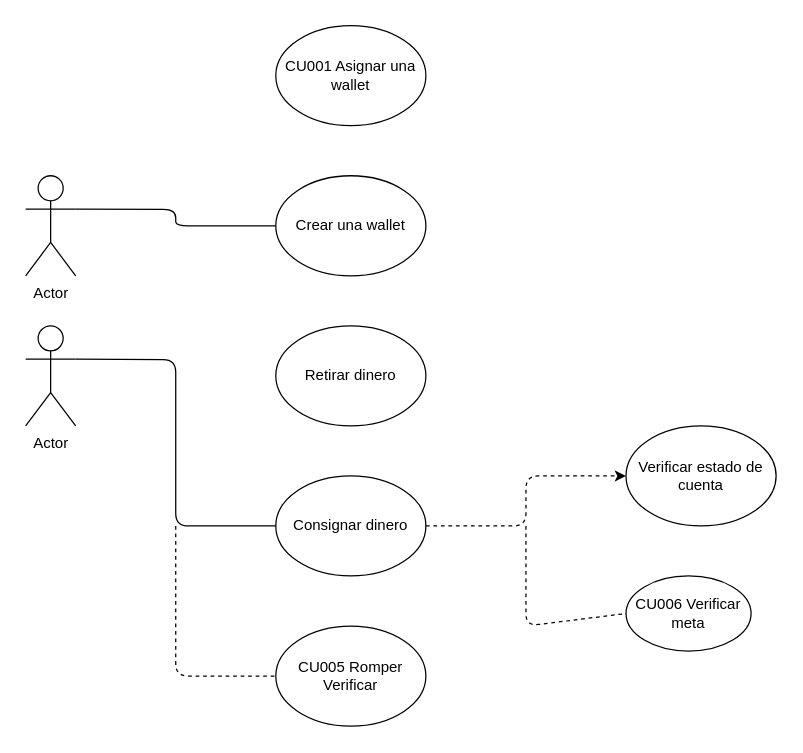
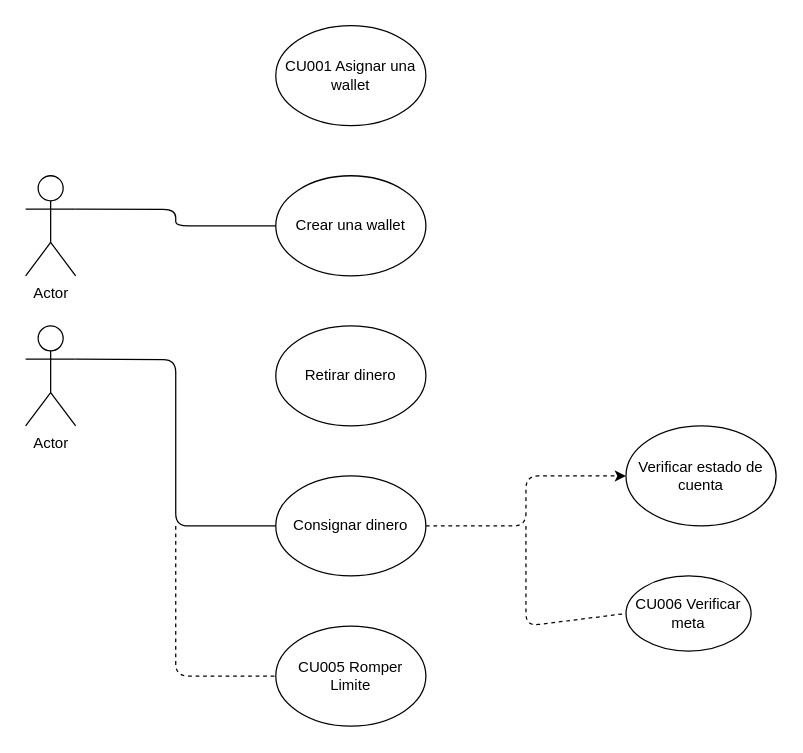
node "CU005 Romper Verificar": label "CU005 Romper Verificar" -> "CU005 Romper Limite"
